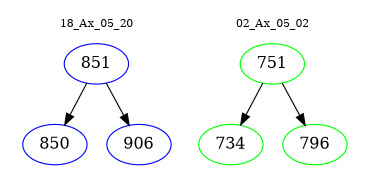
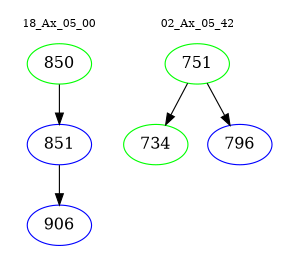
cluster "18_Ax_05_20": label "18_Ax_05_20" -> "18_Ax_05_00"
cluster "02_Ax_05_02": label "02_Ax_05_02" -> "02_Ax_05_42"
edge "851" -> "850": reversed
node "850": color blue -> green
node "796": color green -> blue
